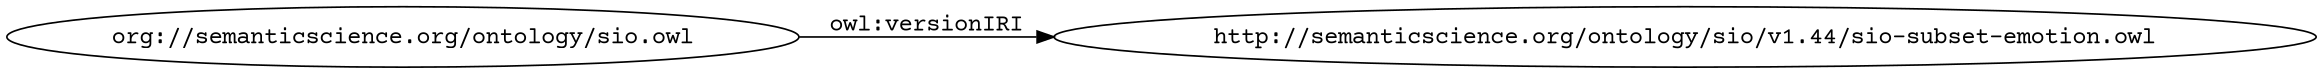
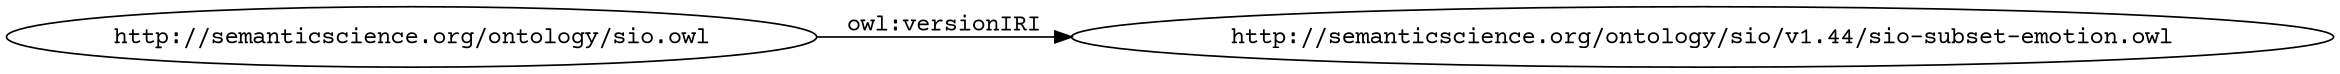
node "org://semanticscience.org/ontology/sio.owl": label "org://semanticscience.org/ontology/sio.owl" -> "http://semanticscience.org/ontology/sio.owl"
